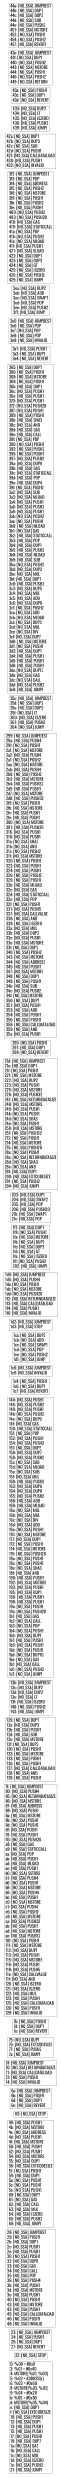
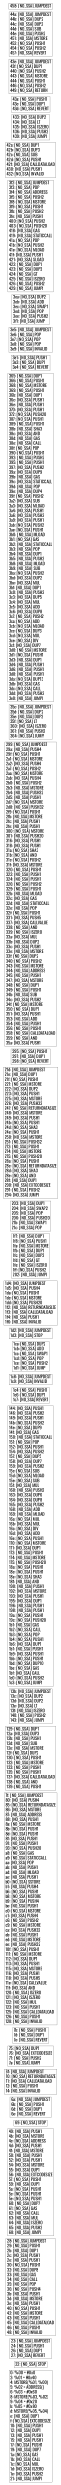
node "458: [NO_SSA] JUMPDEST": added
